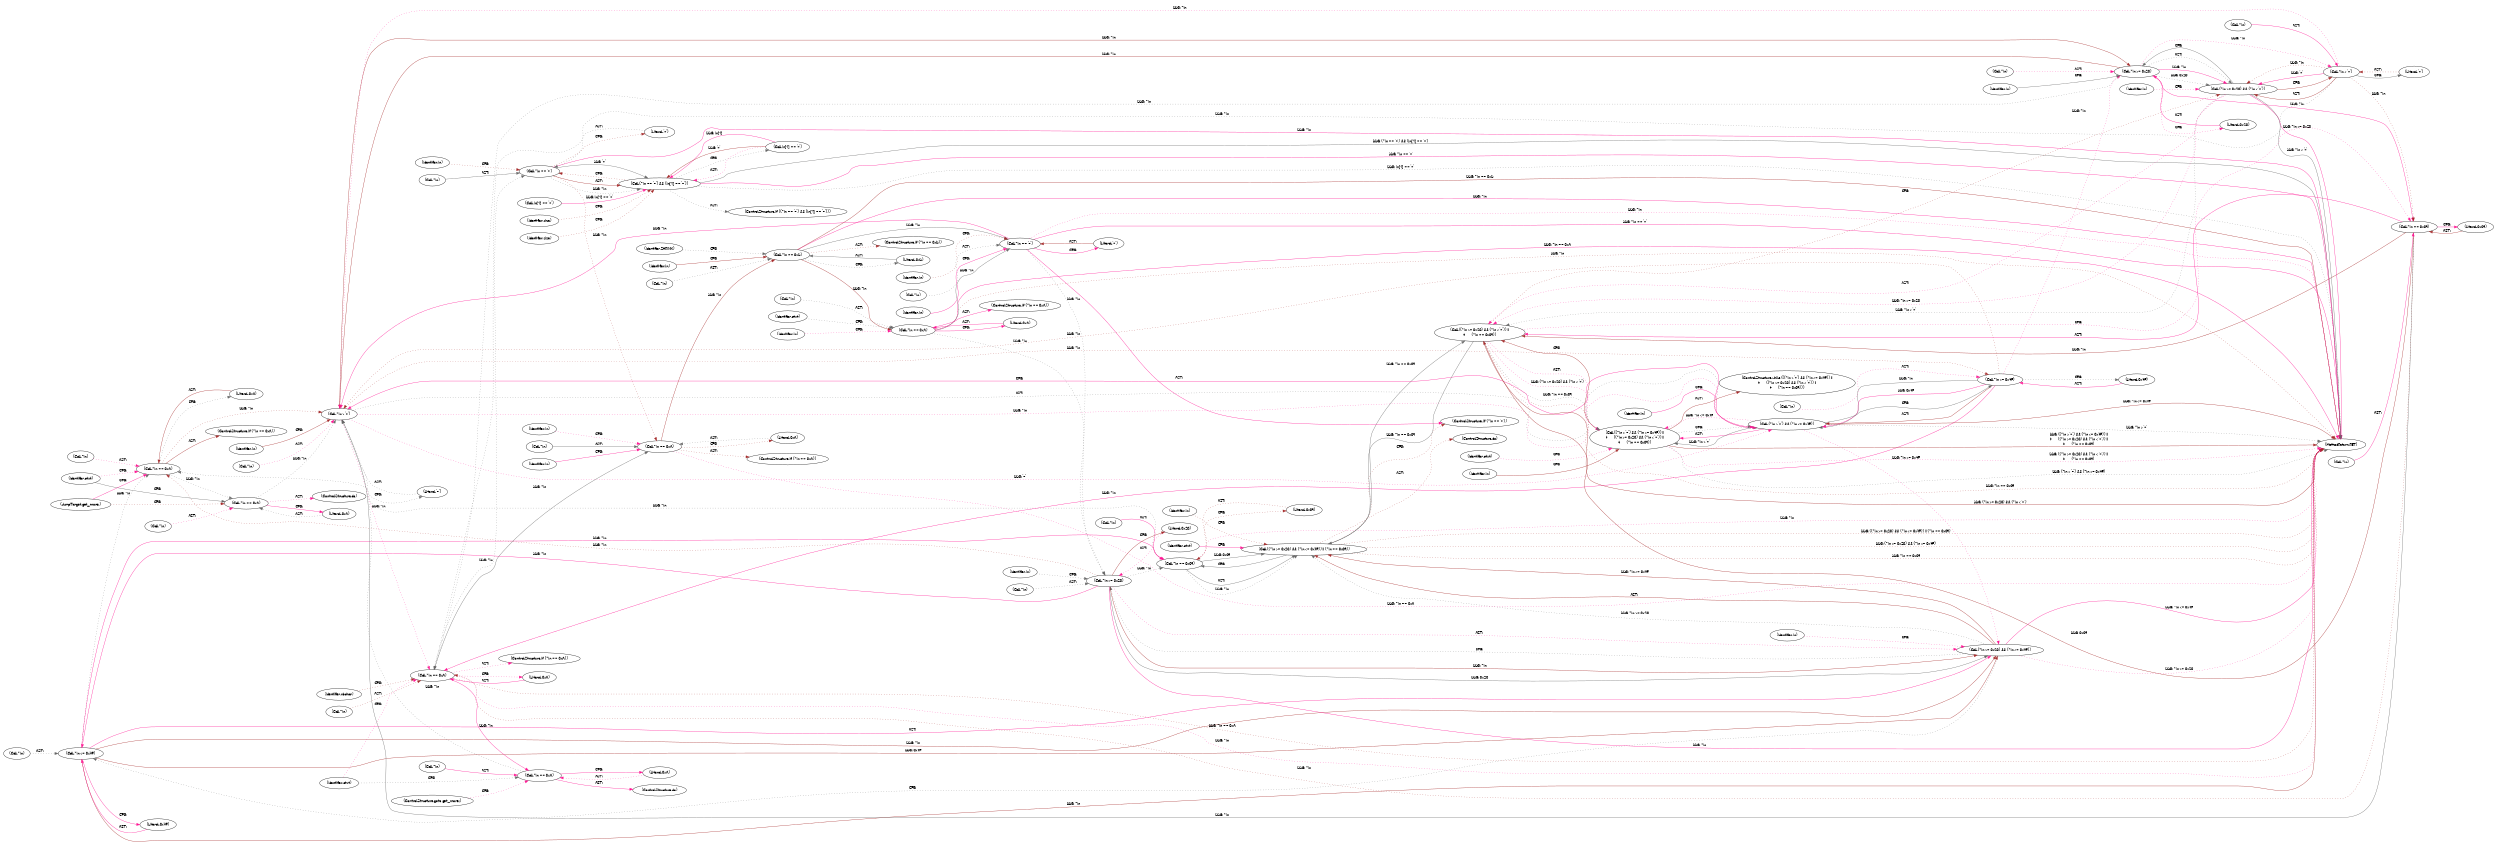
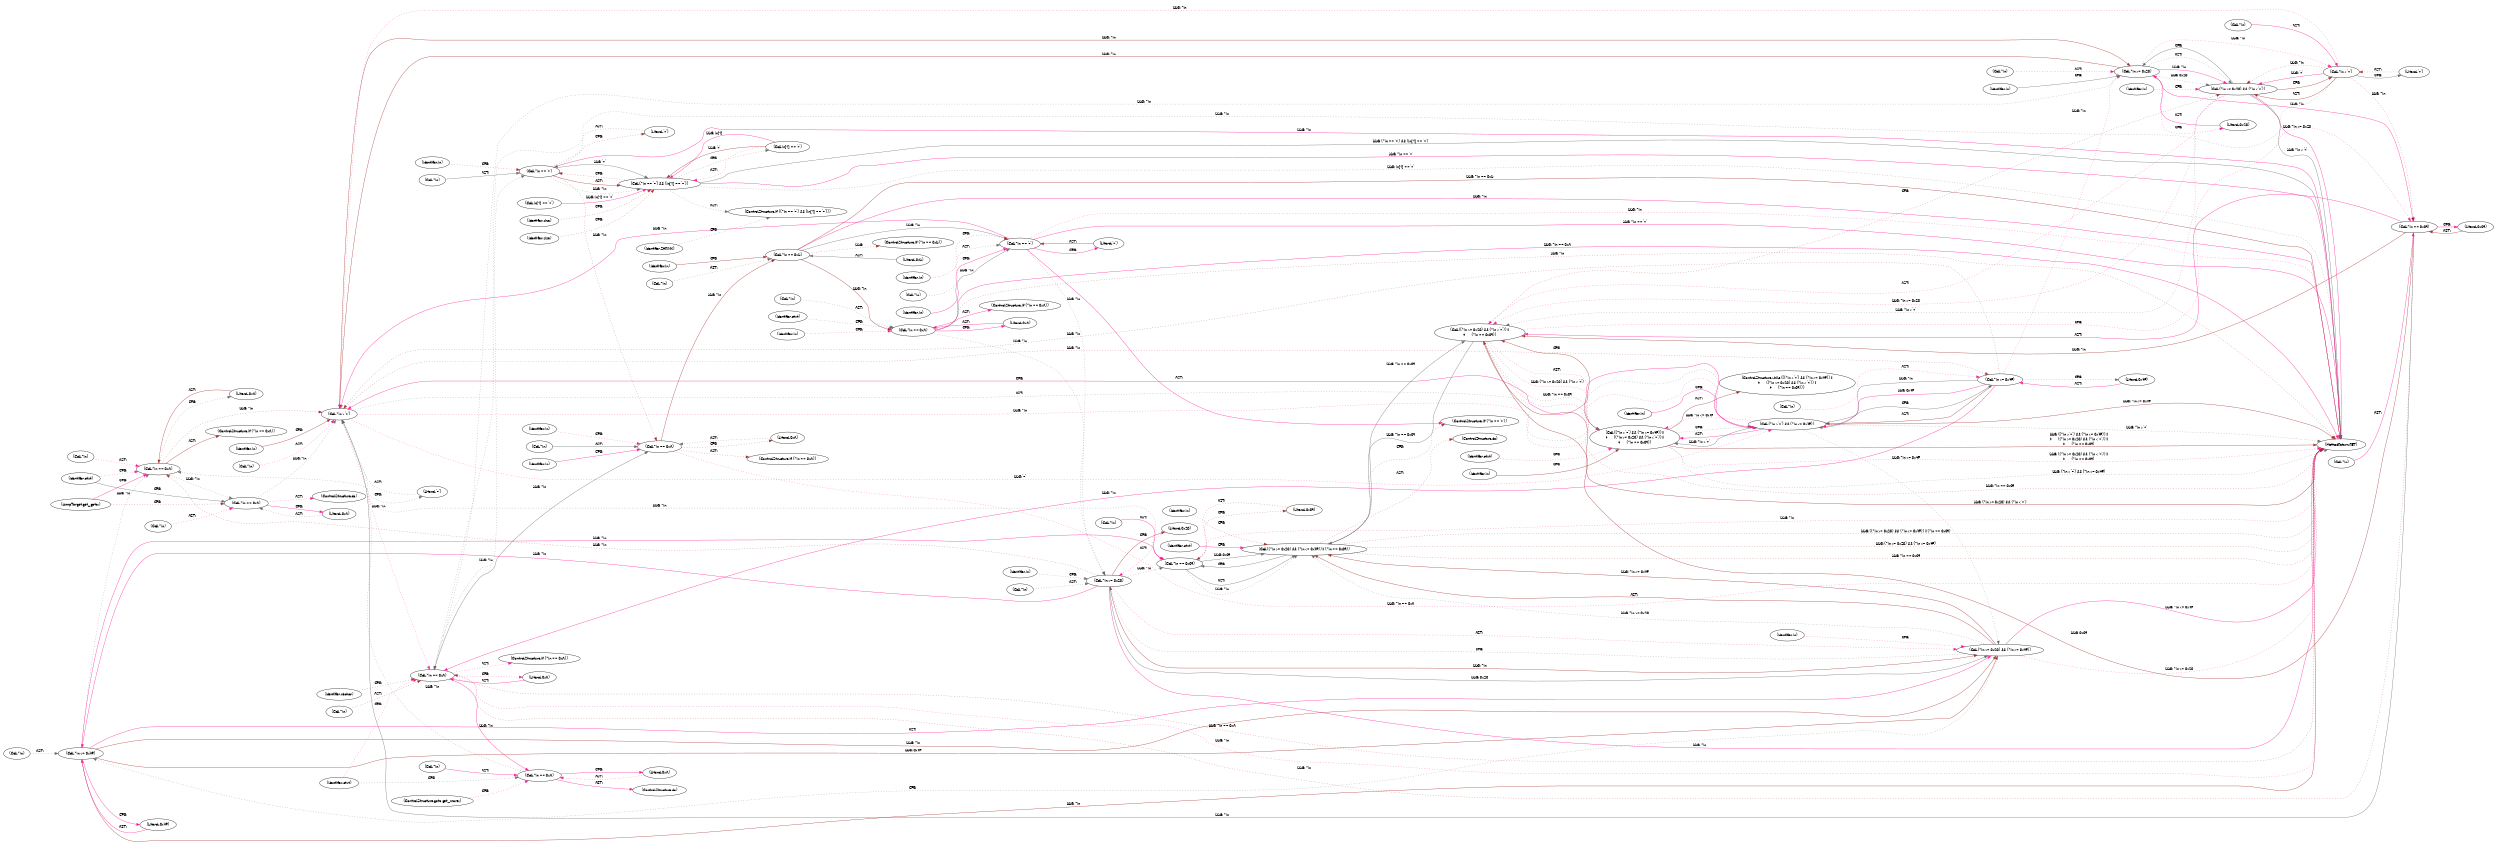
edge "(Call,*in == 0xD)" -> "(ControlStructure,if (*in == 0xD))": label "AST: " -> "DDG: "
edge "(Identifier,SHRINK)" -> "(Call,*in == 0xD)": now "(Identifier,SHRINK)" -> "(ControlStructure,if ((*in == '-') && (in[1] == '-')))"
edge "(Call,*in == 0xD)" -> "(Literal,0xD)": removed, label "CFG:"
node "(JumpTarget,get_more:)": label "(JumpTarget,get_more:)" -> "(JumpTarget,get_goto:)"
edge "(Call,(*in > '-') && (*in <= 0x7F))" -> "(Call,(*in >= 0x20) && (*in <= 0x7F))": color deeppink -> gray40
